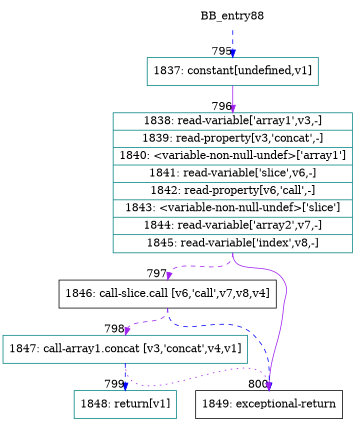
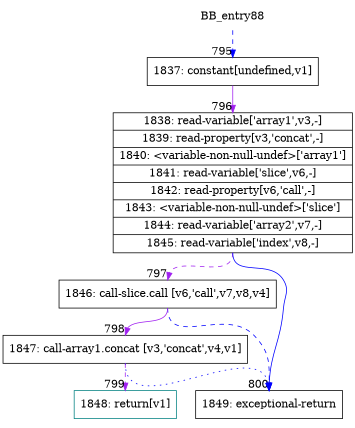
node "1837: constant[undefined,v1]": color teal -> black
node "1838: read-variable['array1',v3,-]": color teal -> black
edge "1838: read-variable['array1',v3,-]" -> "1849: exceptional-return": color purple -> blue
edge "1846: call-slice.call [v6,'call',v7,v8,v4]" -> "1847: call-array1.concat [v3,'concat',v4,v1]": style dashed -> solid
node "1847: call-array1.concat [v3,'concat',v4,v1]": color teal -> black
edge "1847: call-array1.concat [v3,'concat',v4,v1]" -> "1848: return[v1]": color blue -> purple
edge "1847: call-array1.concat [v3,'concat',v4,v1]" -> "1849: exceptional-return": color purple -> blue
